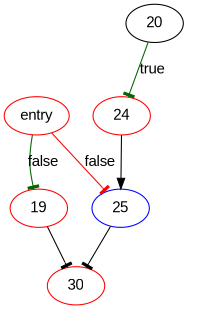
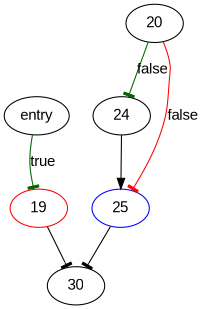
edge "20" -> "24": label "true" -> "false"
node "entry": color red -> black
node "24": color red -> black
edge "entry" -> "25": now "20" -> "25"
edge "entry" -> "19": label "false" -> "true"
node "30": color red -> black
